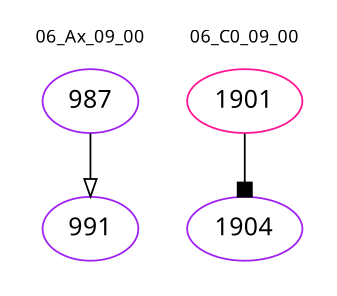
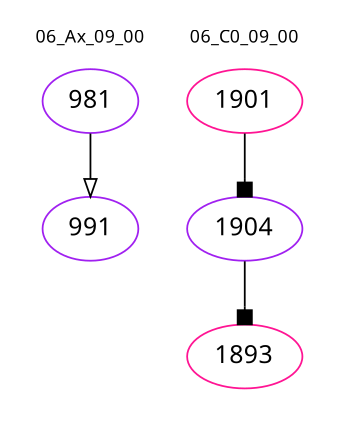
node "987": label "987" -> "981"
node "1893": added
